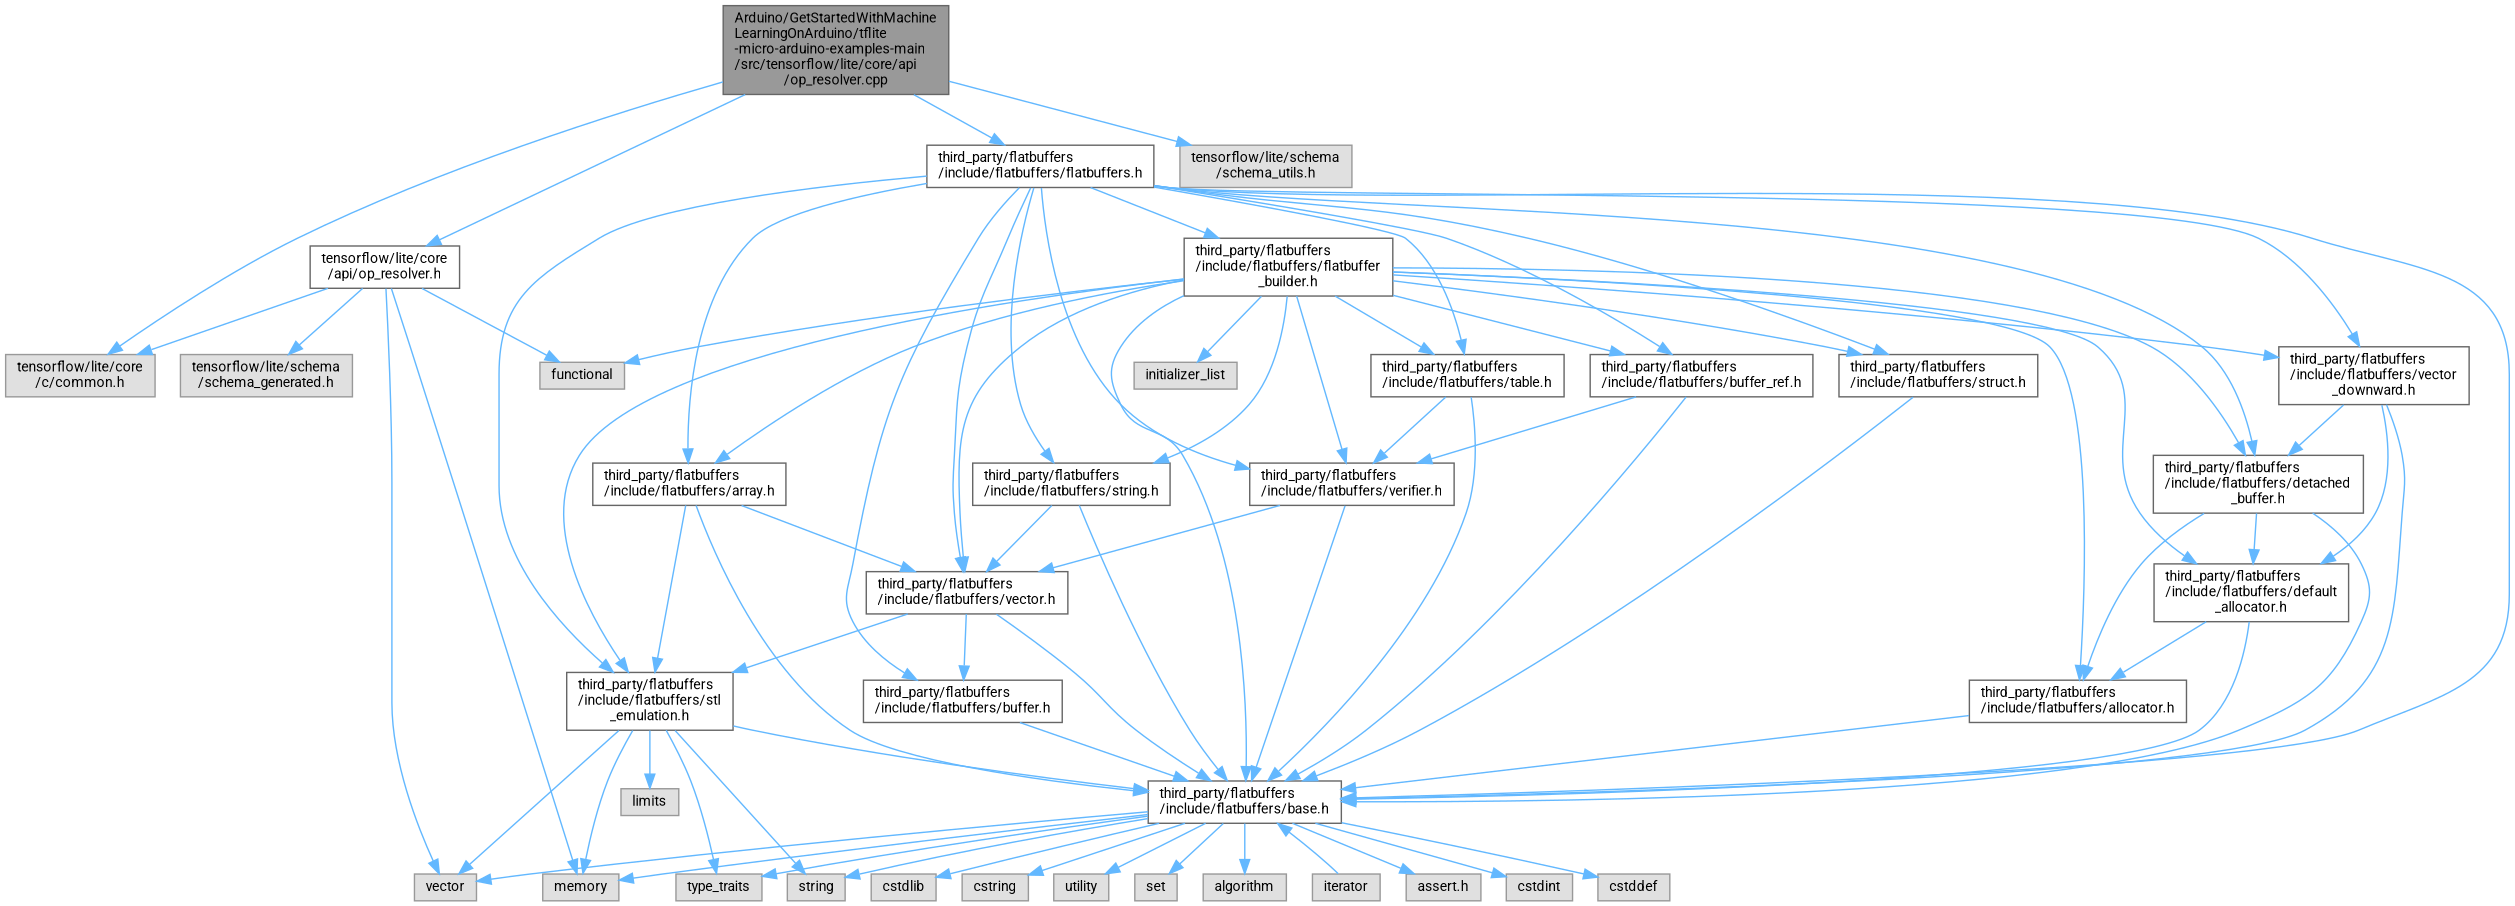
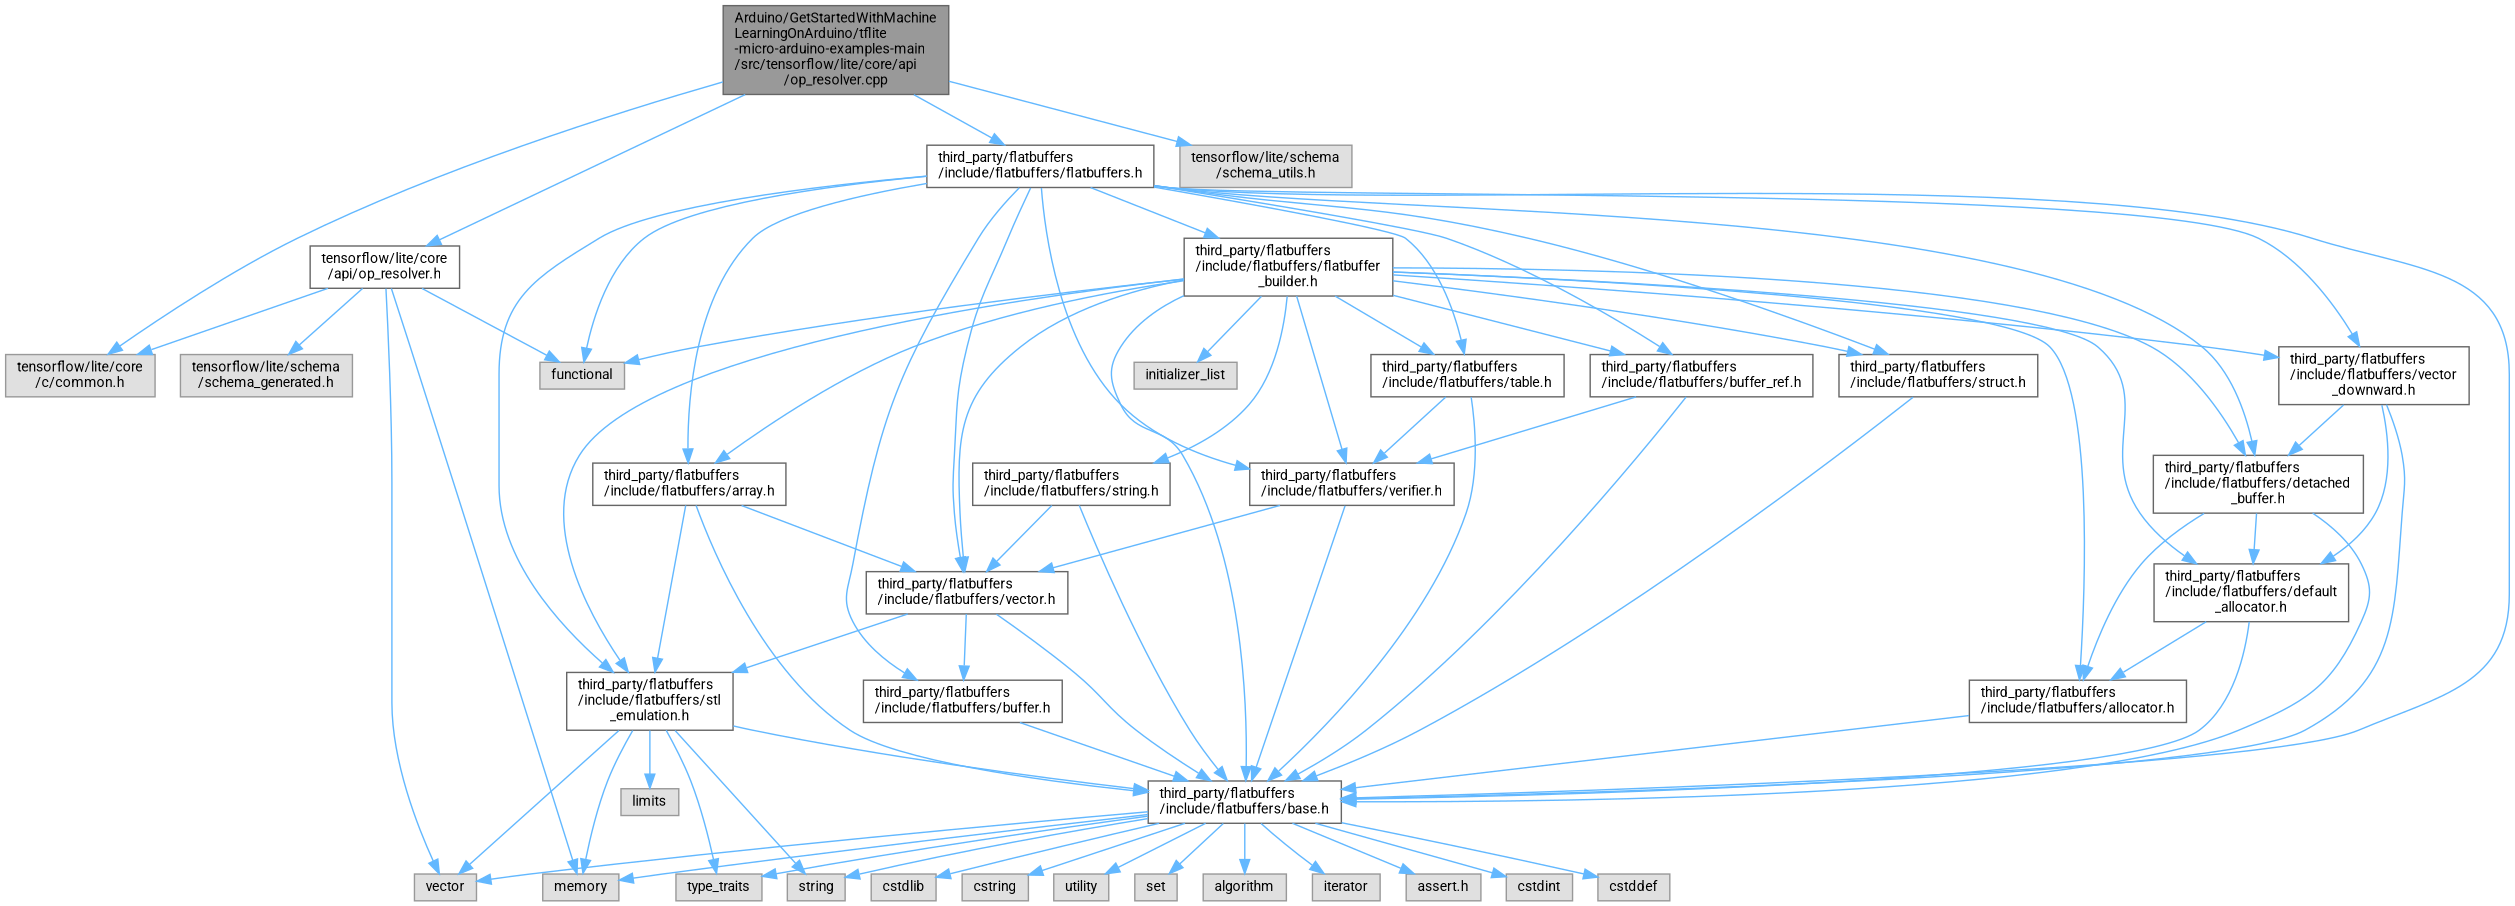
edge "third_party/flatbuffers /include/flatbuffers/flatbuffers.h" -> "third_party/flatbuffers /include/flatbuffers/string.h": now "third_party/flatbuffers /include/flatbuffers/flatbuffers.h" -> "functional"
edge "iterator" -> "third_party/flatbuffers /include/flatbuffers/base.h": reversed
